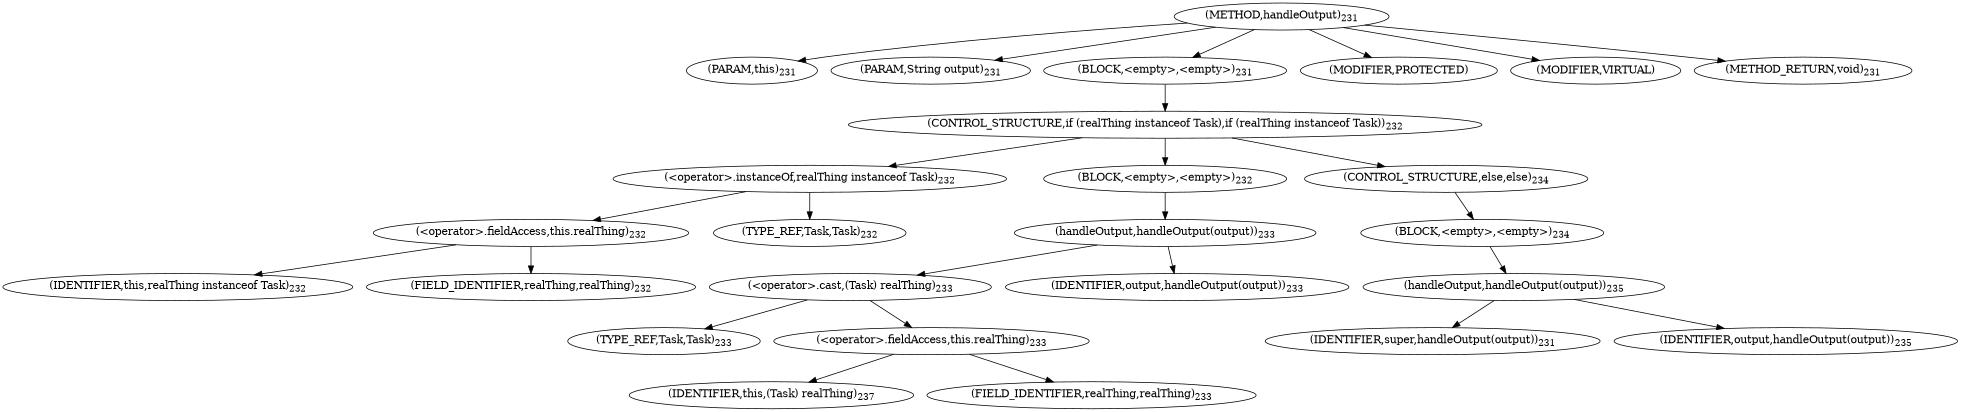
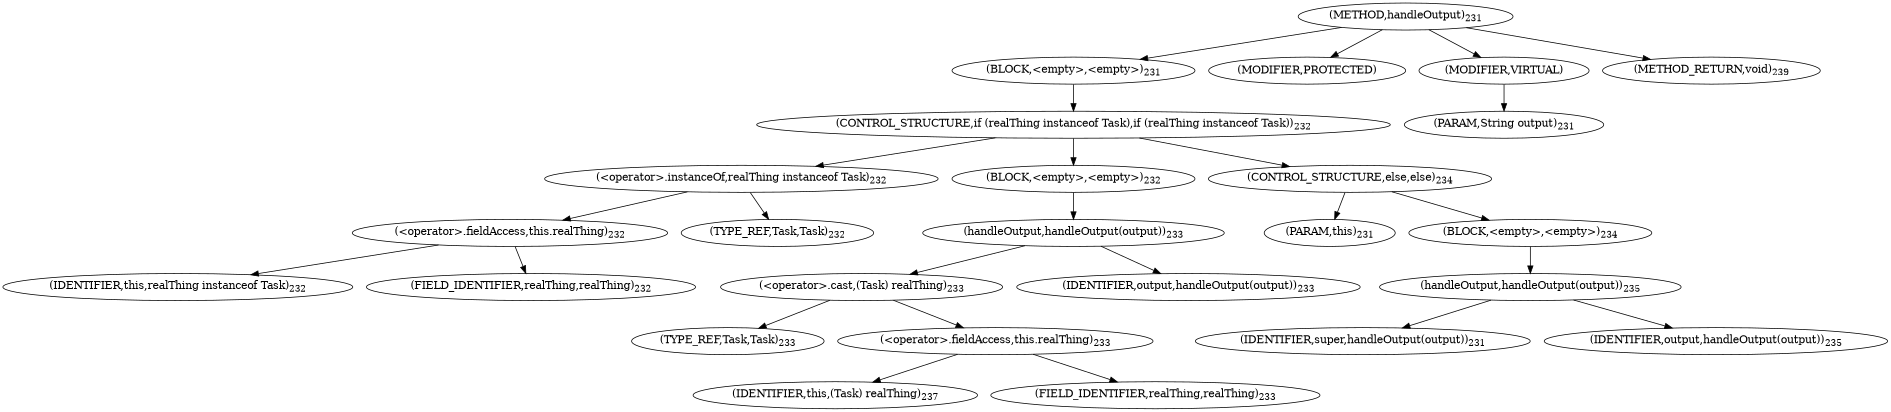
edge "(METHOD,handleOutput)" -> "(PARAM,this)": now "(CONTROL_STRUCTURE,else,else)" -> "(PARAM,this)"
edge "(METHOD,handleOutput)" -> "(PARAM,String output)": now "(MODIFIER,VIRTUAL)" -> "(PARAM,String output)"
node "(METHOD_RETURN,void)": text "231" -> "239"
